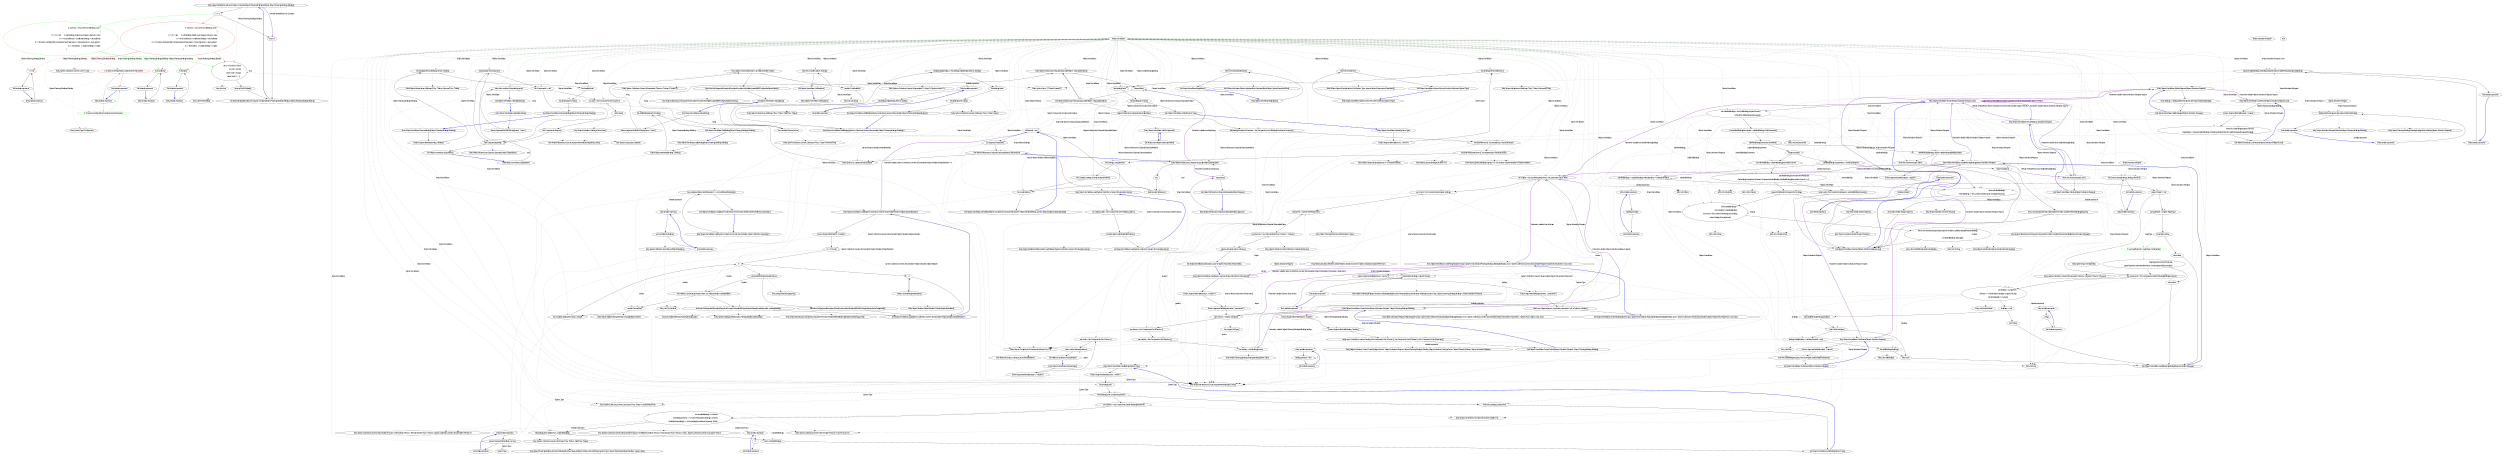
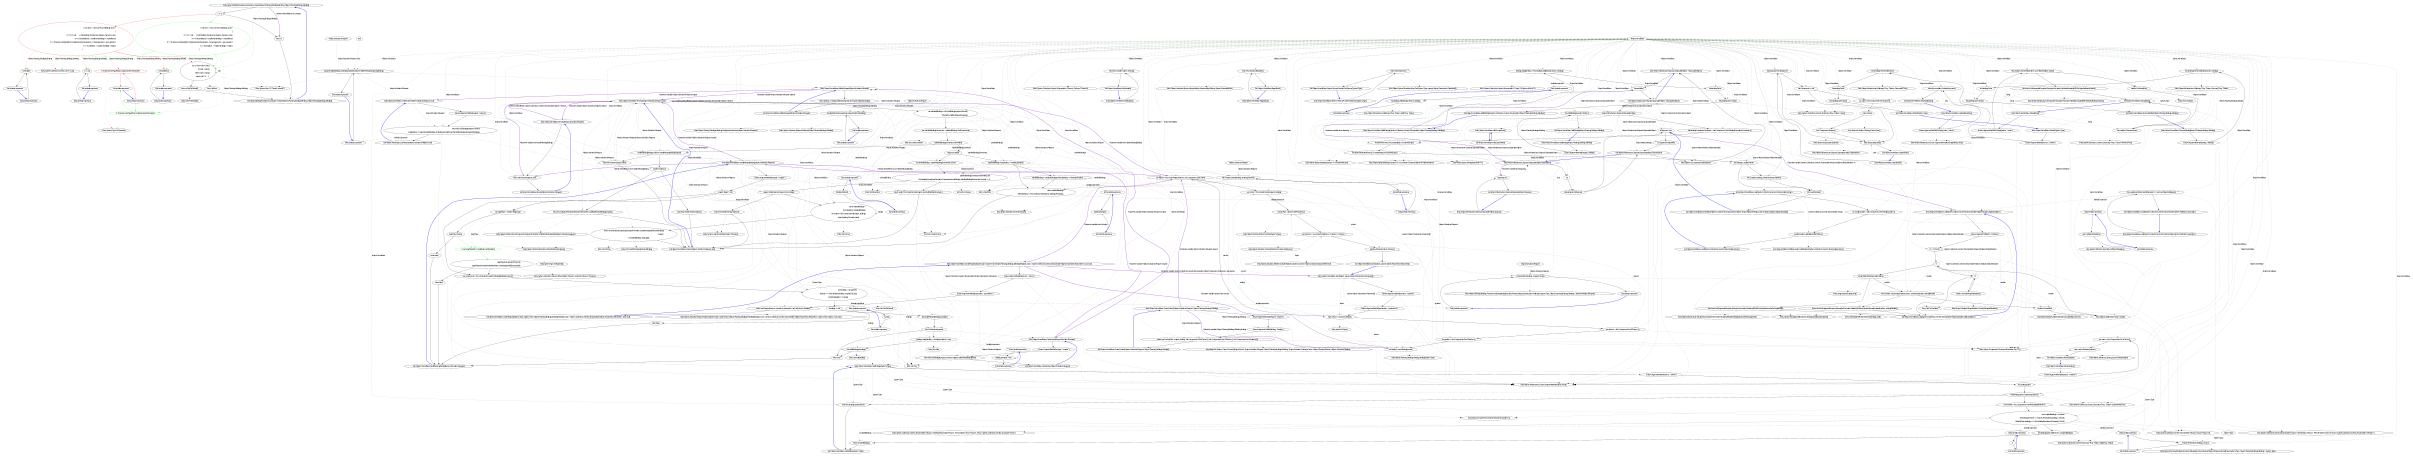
edge "Ninject.KernelBase" -> "Dispose(false)": label "Ninject.HandleMissingBinding" -> "Ninject.KernelBase"
edge "Ninject.KernelBase" -> "this.Settings.LoadExtensions": label "Ninject.Compare" -> "Ninject.KernelBase"
edge "Ninject.KernelBase" -> "var pipeline = this.Components.Get<IPipeline>()": label "Ninject.KernelBase" -> "Compare.KernelBase"
edge "var context = this.CreateContext(request, binding)" -> "pipeline.Activate(context, reference)": label "Ninject.Infrastructure.Disposal.DisposableObject" -> "context"
edge "Ninject.KernelBase" -> "var resolvers = this.Components.GetAll<IBindingResolver>()": now "Ninject.KernelBase" -> "var binding = new Binding(service)"
node "!this.CanResolve(just)": label "!this.CanResolve(just)" -> "!this.CanResolve(request)"
edge "resolver.Resolve(this.bindings, service)" -> "System.Type": reversed
